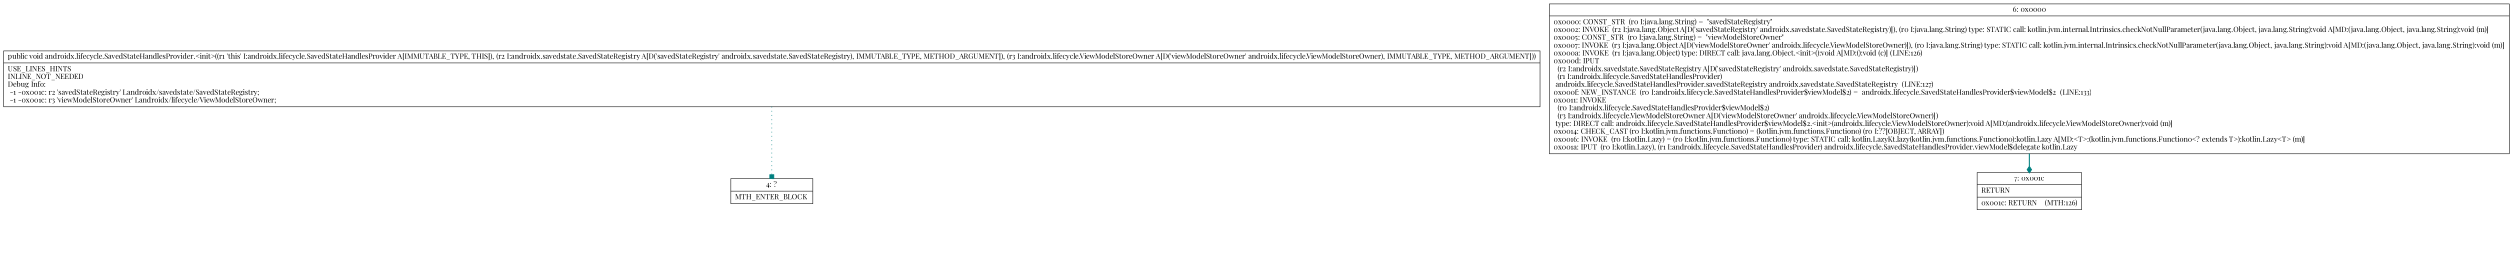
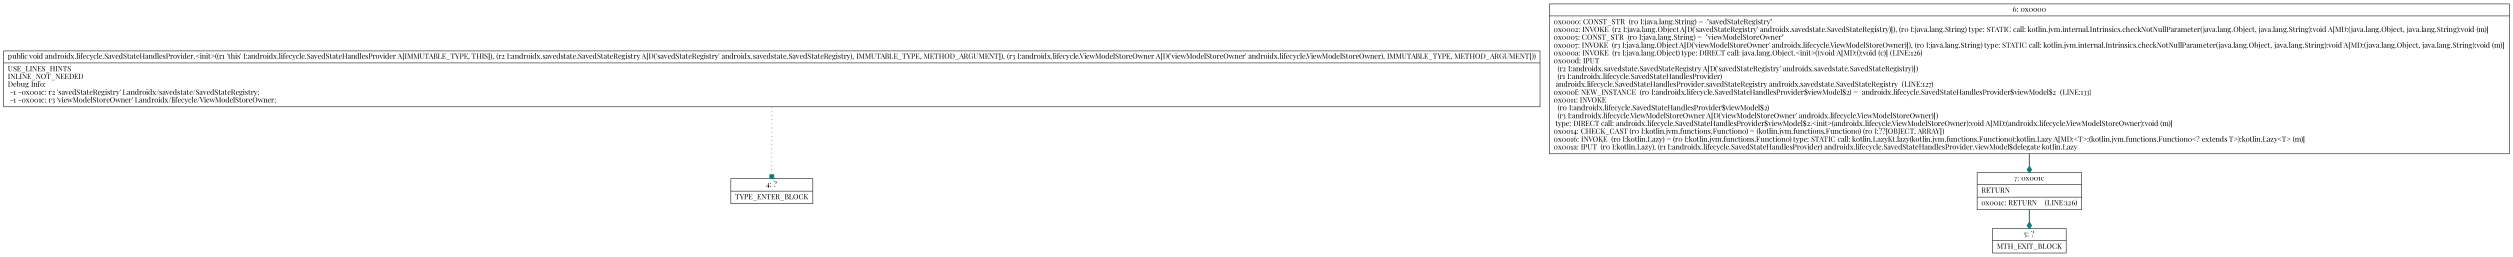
node "4: ?": text "MTH_ENTER_BLOCK" -> "TYPE_ENTER_BLOCK"
node "7: 0x001c": text "0x001c: RETURN    (MTH:126)" -> "0x001c: RETURN    (LINE:126)"
node "5: ?": added
